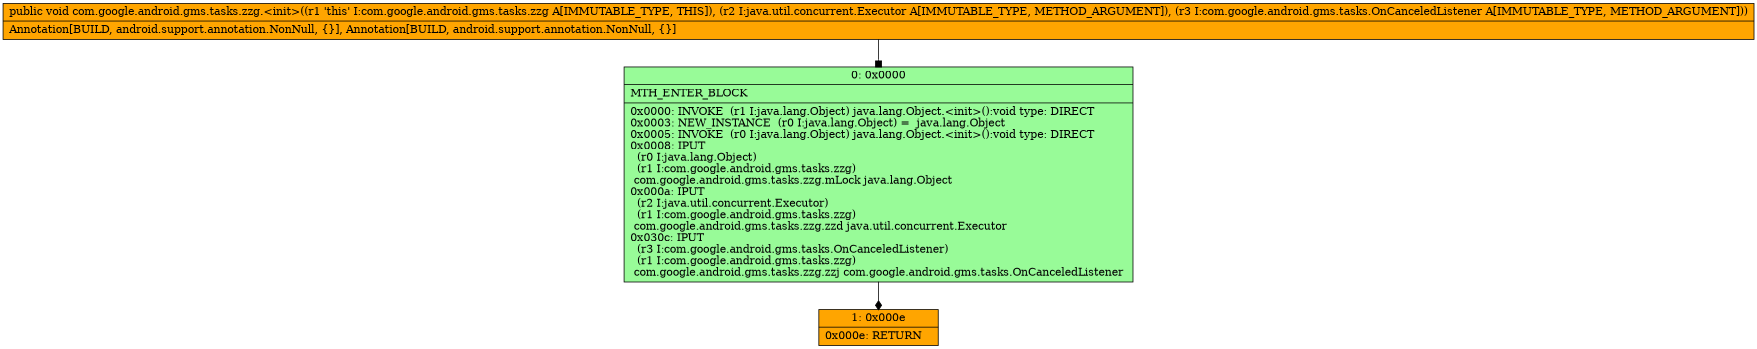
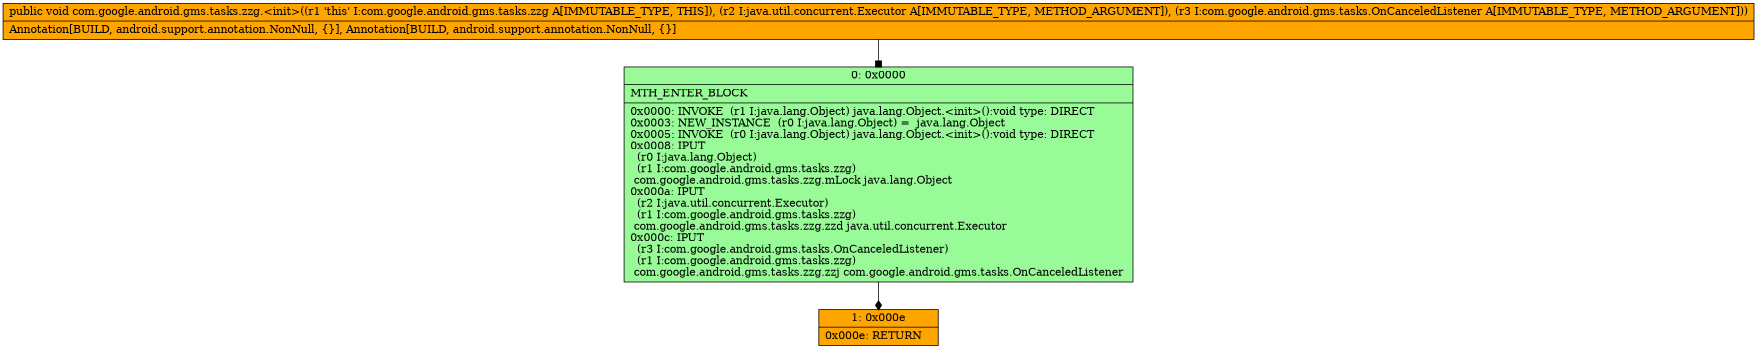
node "0: 0x0000": text "0x030c: IPUT" -> "0x000c: IPUT"
